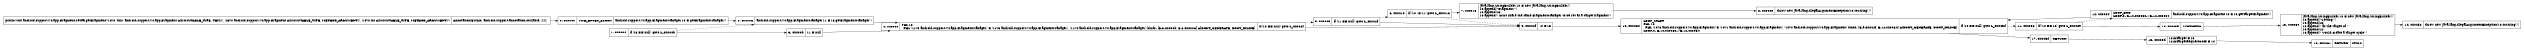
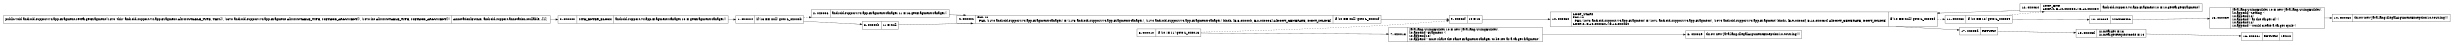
edge "0: 0x0000" -> "2: 0x0006": now "0: 0x0000" -> "1: 0x0004"
node "5: 0x000e": removed
